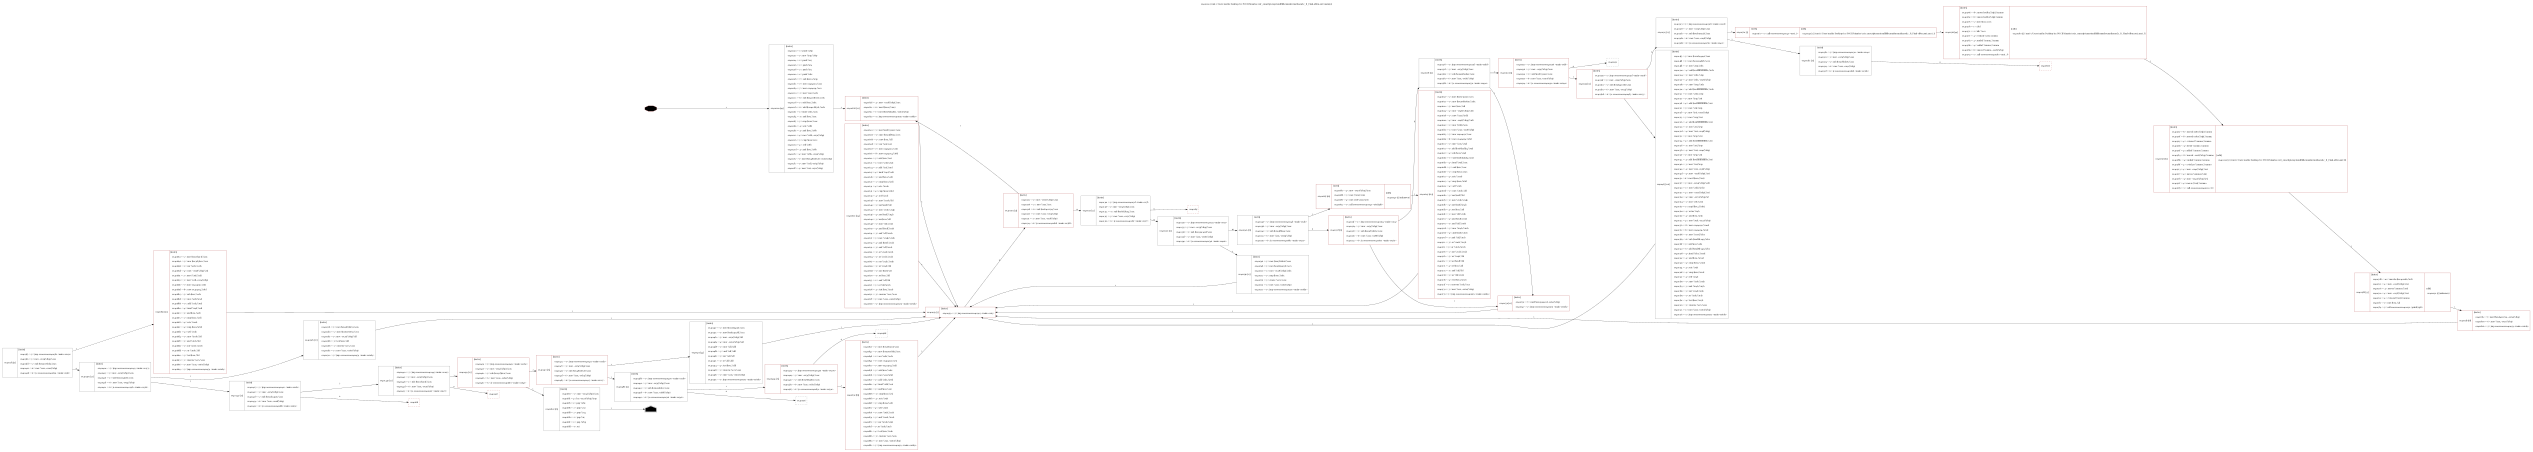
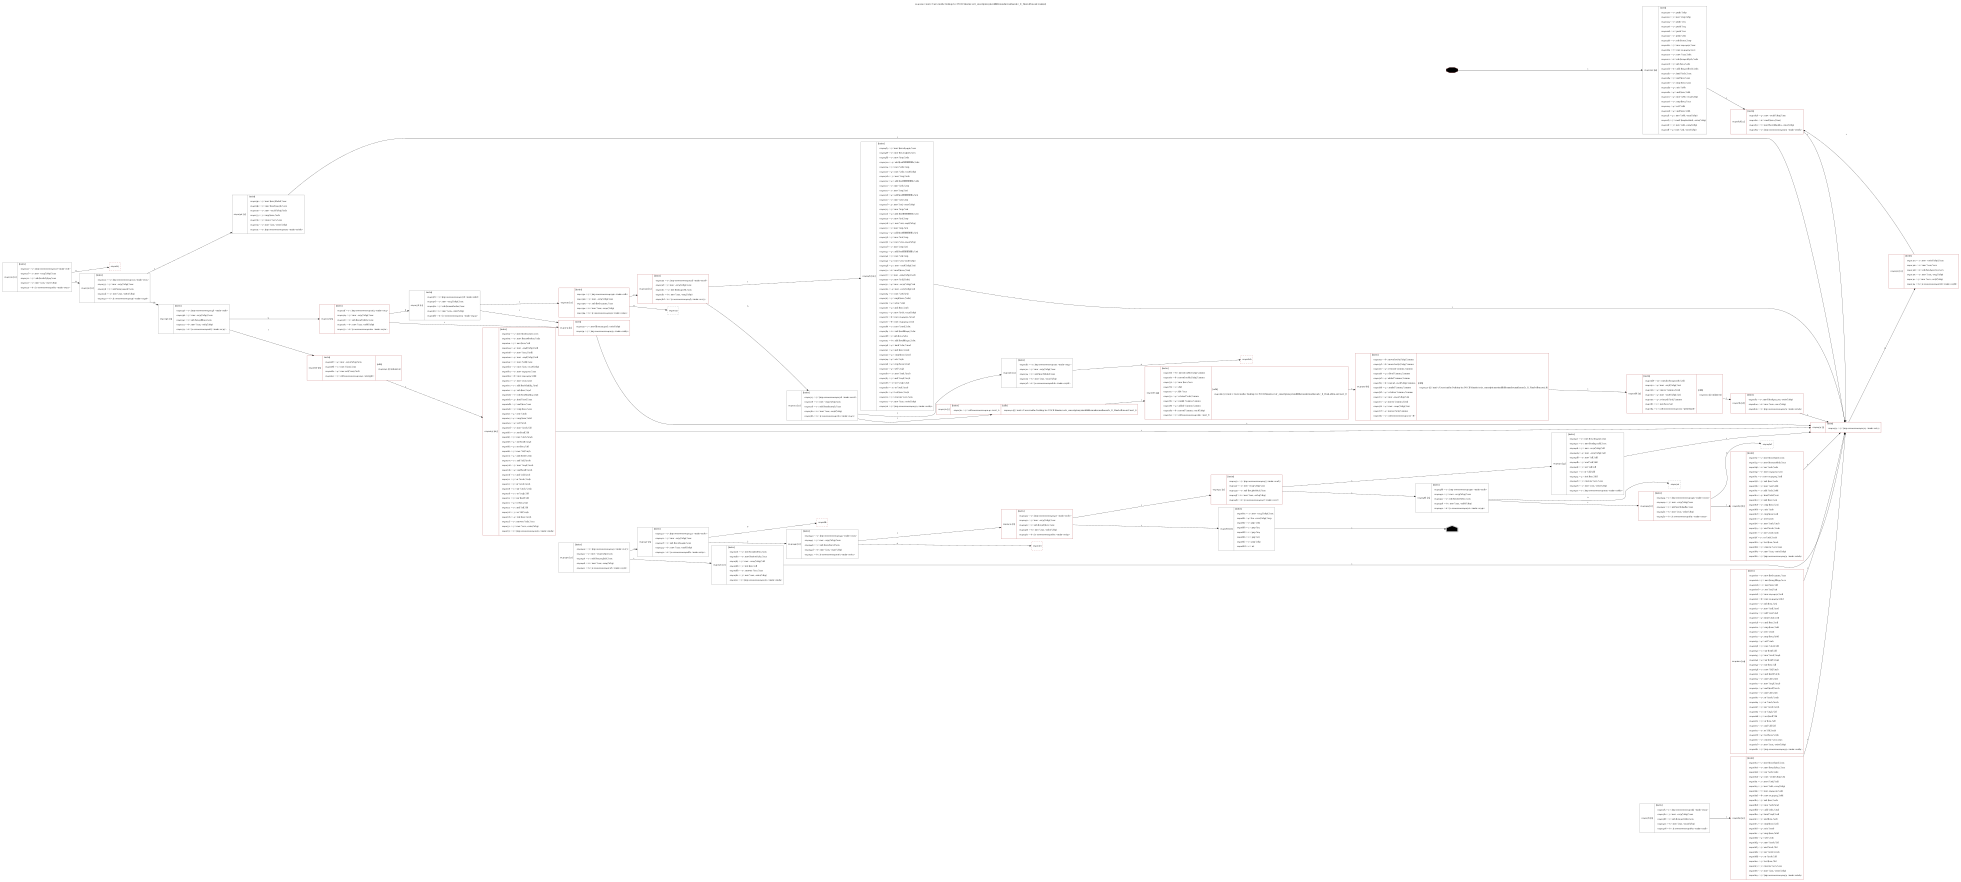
edge "0x401303 [23]" -> "0x40131a [22]": removed, label "11"
edge "0x4013f5 [25]" -> "0x40140e [25]": removed, label "4"
